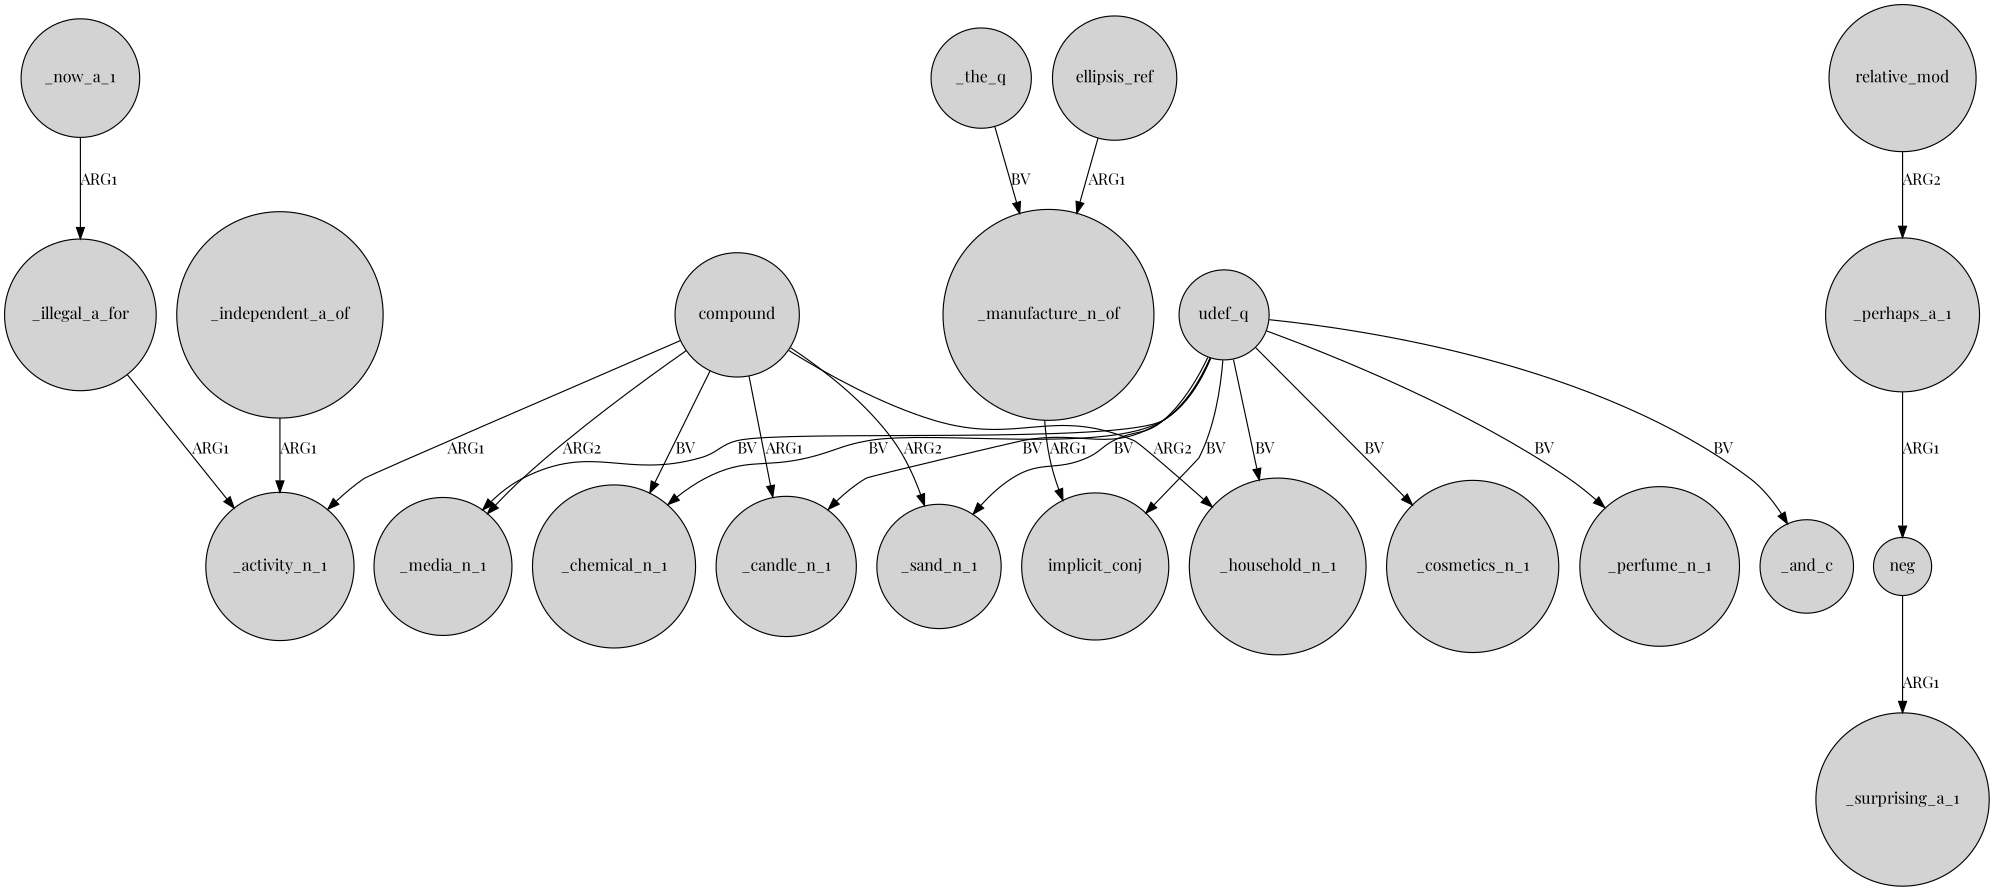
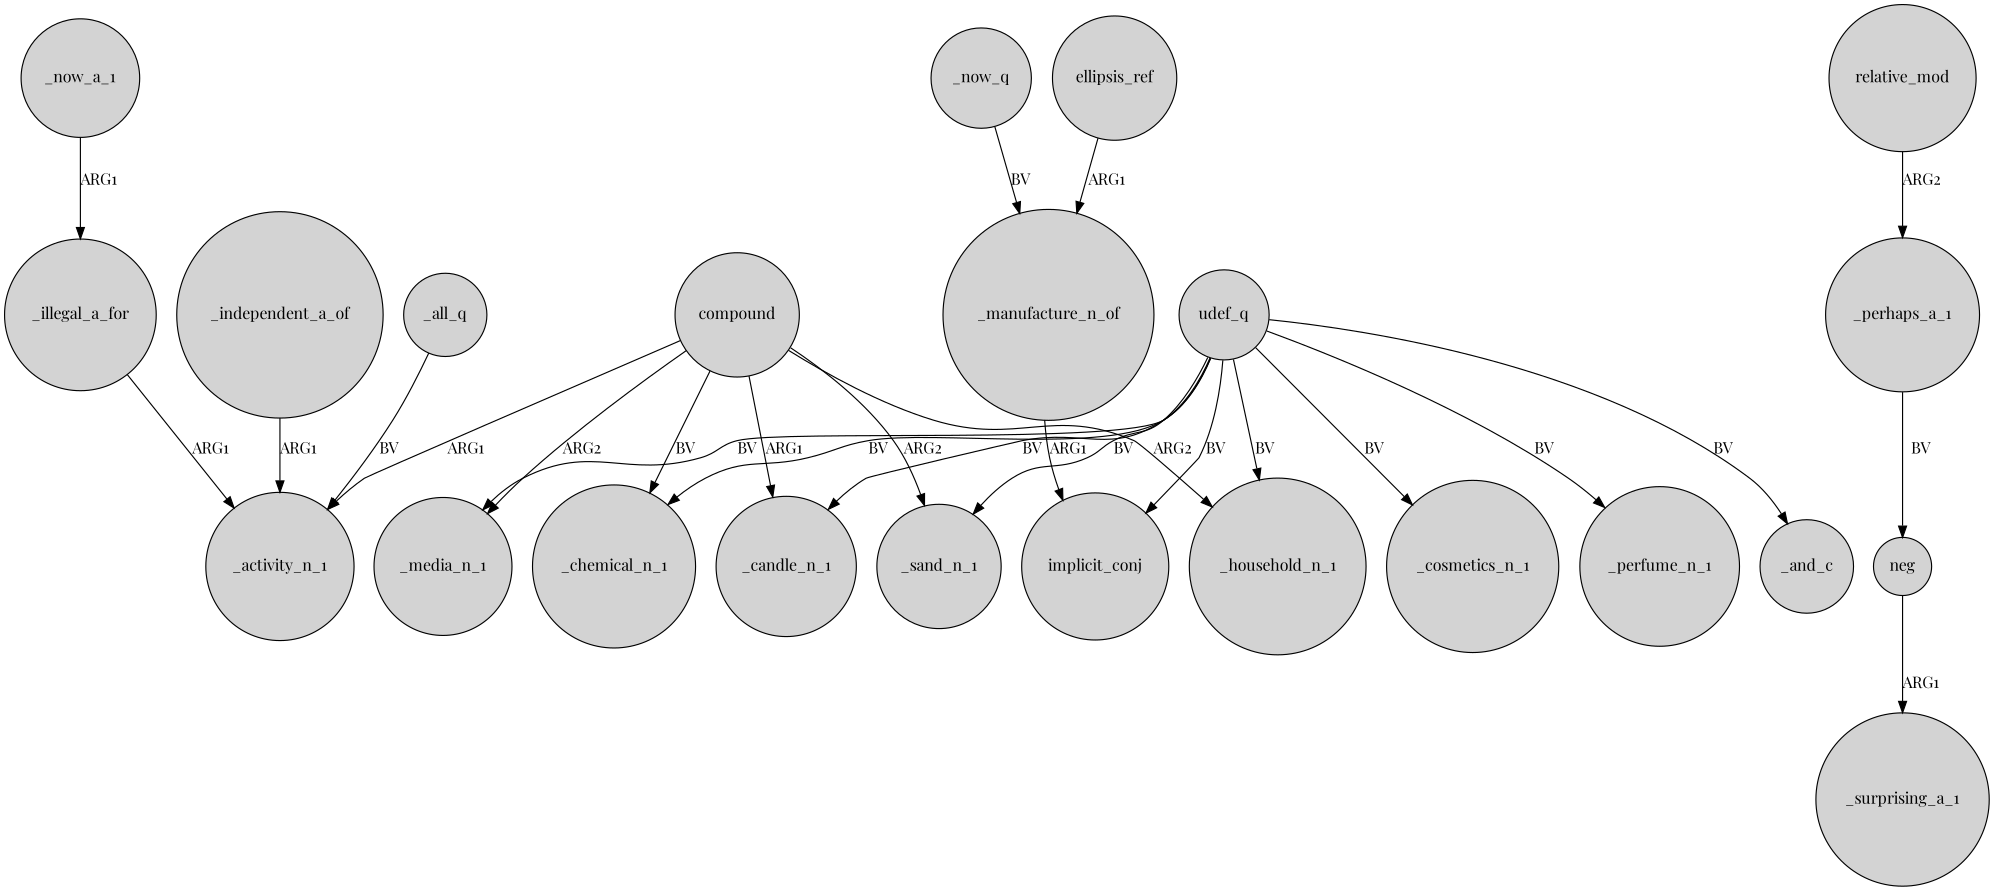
node "_the_q": label "_the_q" -> "_now_q"
node "_all_q": added
edge "_perhaps_a_1" -> "neg": label "ARG1" -> "BV"
